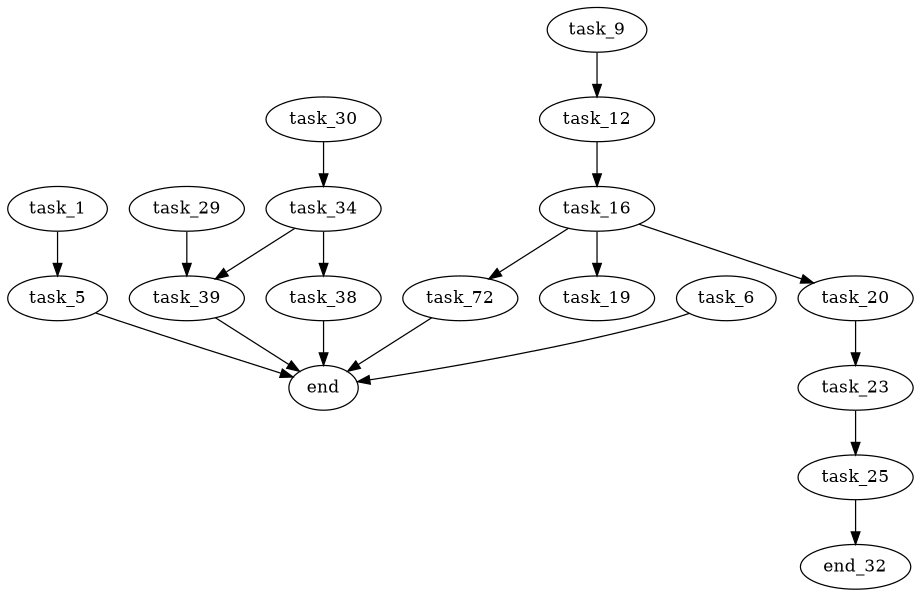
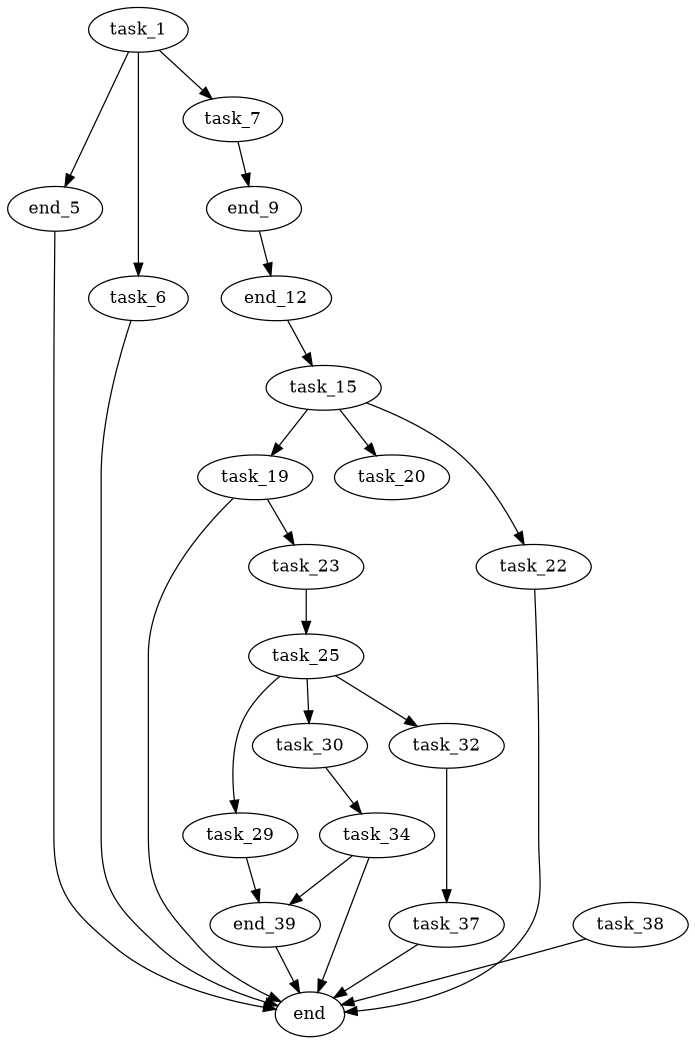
node "task_9": label "task_9" -> "end_9"
node "task_7": added
node "task_12": label "task_12" -> "end_12"
edge "task_1" -> "task_6": added
node "task_16": label "task_16" -> "task_15"
edge "task_34" -> "task_38": now "task_34" -> "end"
node "task_5": label "task_5" -> "end_5"
node "task_39": label "task_39" -> "end_39"
node "task_72": label "task_72" -> "task_22"
edge "task_20" -> "task_23": now "task_19" -> "task_23"
node "end_32": label "end_32" -> "task_32"
edge "task_25" -> "task_30": added
edge "task_25" -> "task_29": added
edge "task_19" -> "end": added
node "task_37": added
